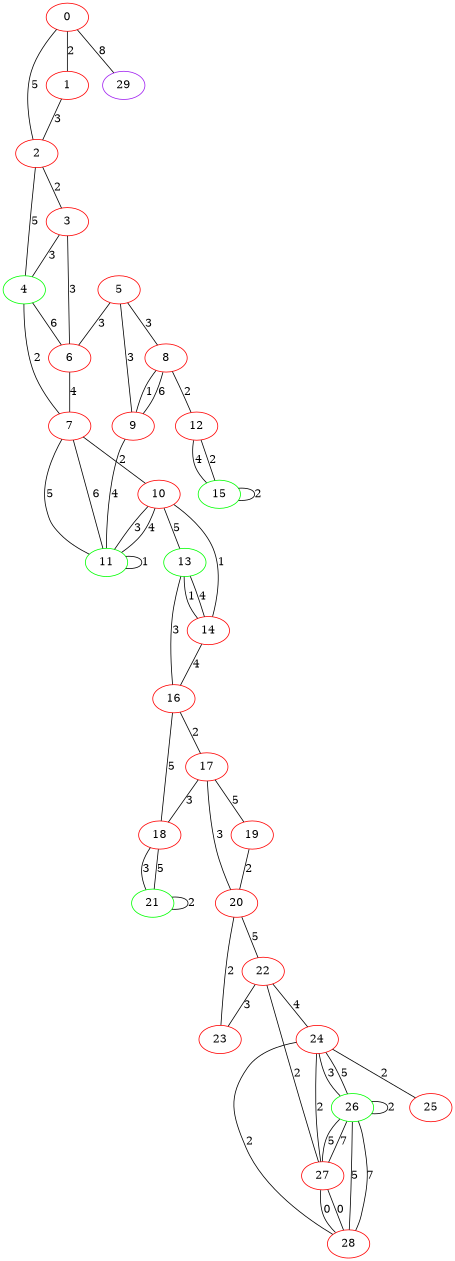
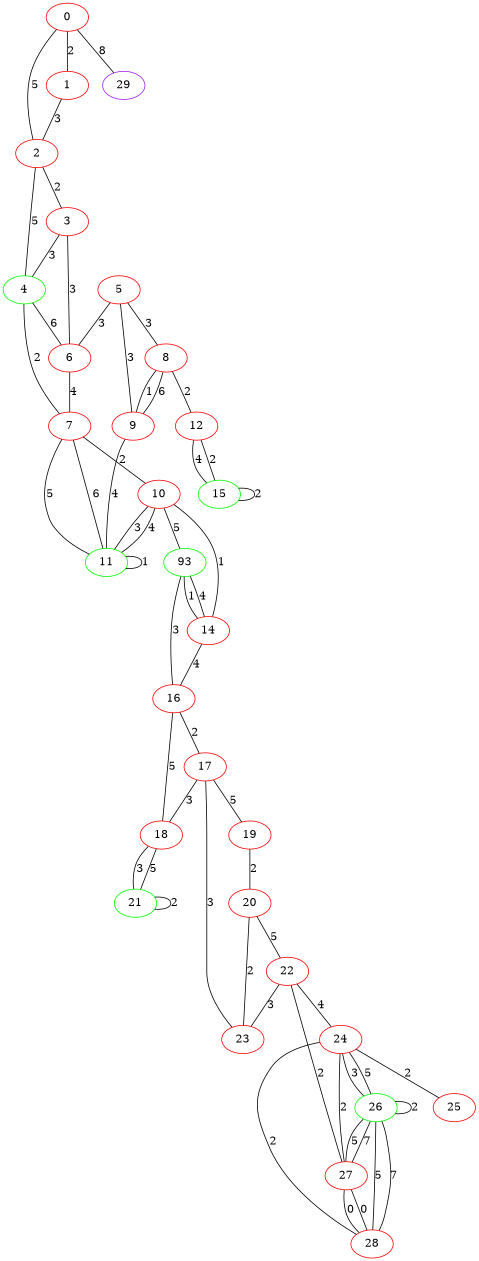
node "13": label "13" -> "93"
edge "17" -- "20": now "17" -- "23"
